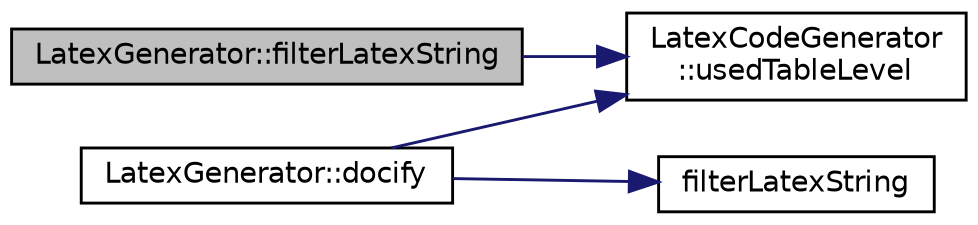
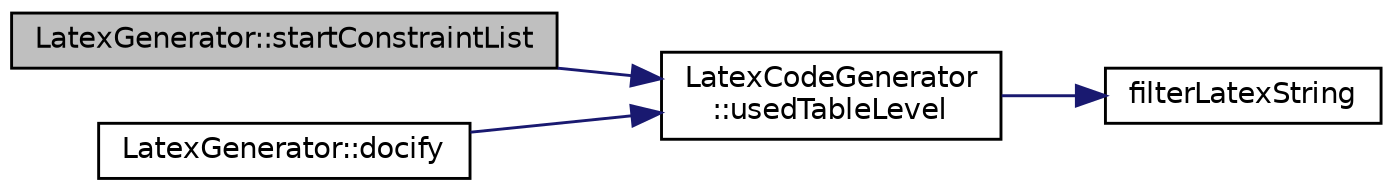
node "LatexGenerator::filterLatexString": label "LatexGenerator::filterLatexString" -> "LatexGenerator::startConstraintList"
edge "LatexGenerator::docify" -> "filterLatexString": now "LatexCodeGenerator ::usedTableLevel" -> "filterLatexString"
